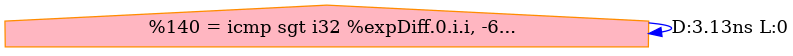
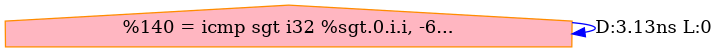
node "%140 = icmp sgt i32 %expDiff.0.i.i, -6...": label "%140 = icmp sgt i32 %expDiff.0.i.i, -6..." -> "%140 = icmp sgt i32 %sgt.0.i.i, -6..."
